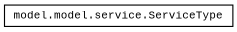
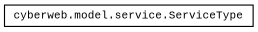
node "model.model.service.ServiceType": label "model.model.service.ServiceType" -> "cyberweb.model.service.ServiceType"
